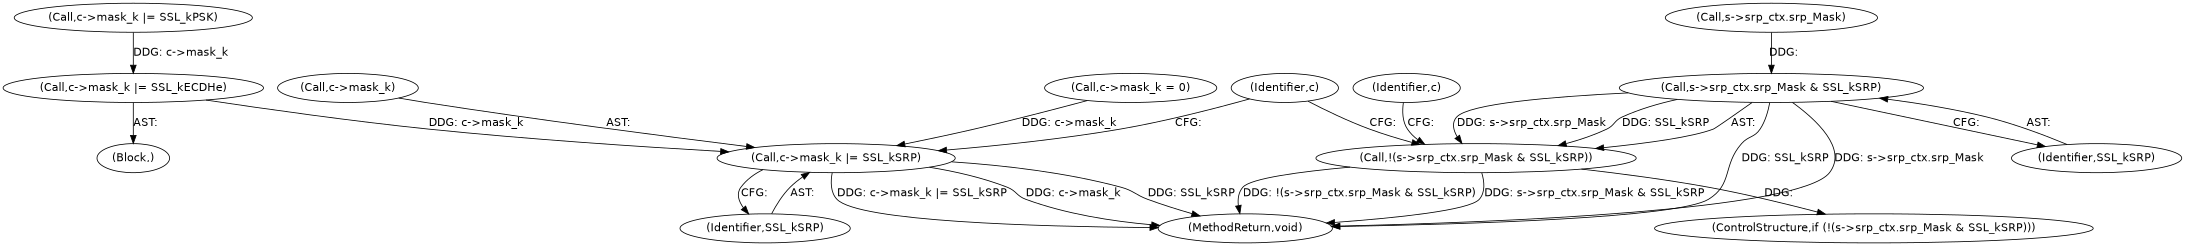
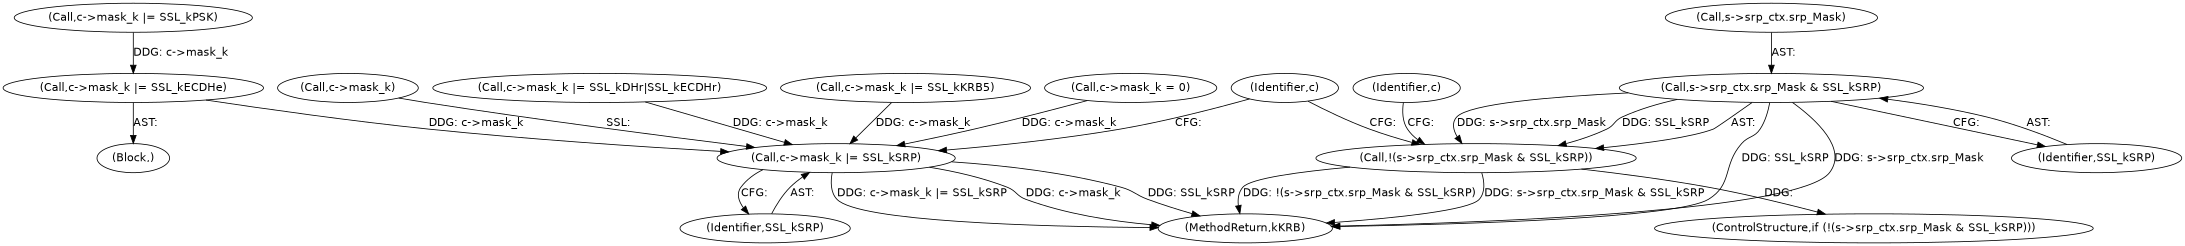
edge "(Call,s->srp_ctx.srp_Mask)" -> "(Call,s->srp_ctx.srp_Mask & SSL_kSRP)": label "DDG: " -> "AST: "
node "(Call,c->mask_k |= SSL_kDHr|SSL_kECDHr)": added
node "(Call,c->mask_k |= SSL_kKRB5)": added
edge "(Call,c->mask_k)" -> "(Call,c->mask_k |= SSL_kSRP)": label "AST: " -> "SSL: "
node "(MethodReturn,void)": label "(MethodReturn,void)" -> "(MethodReturn,kKRB)"
